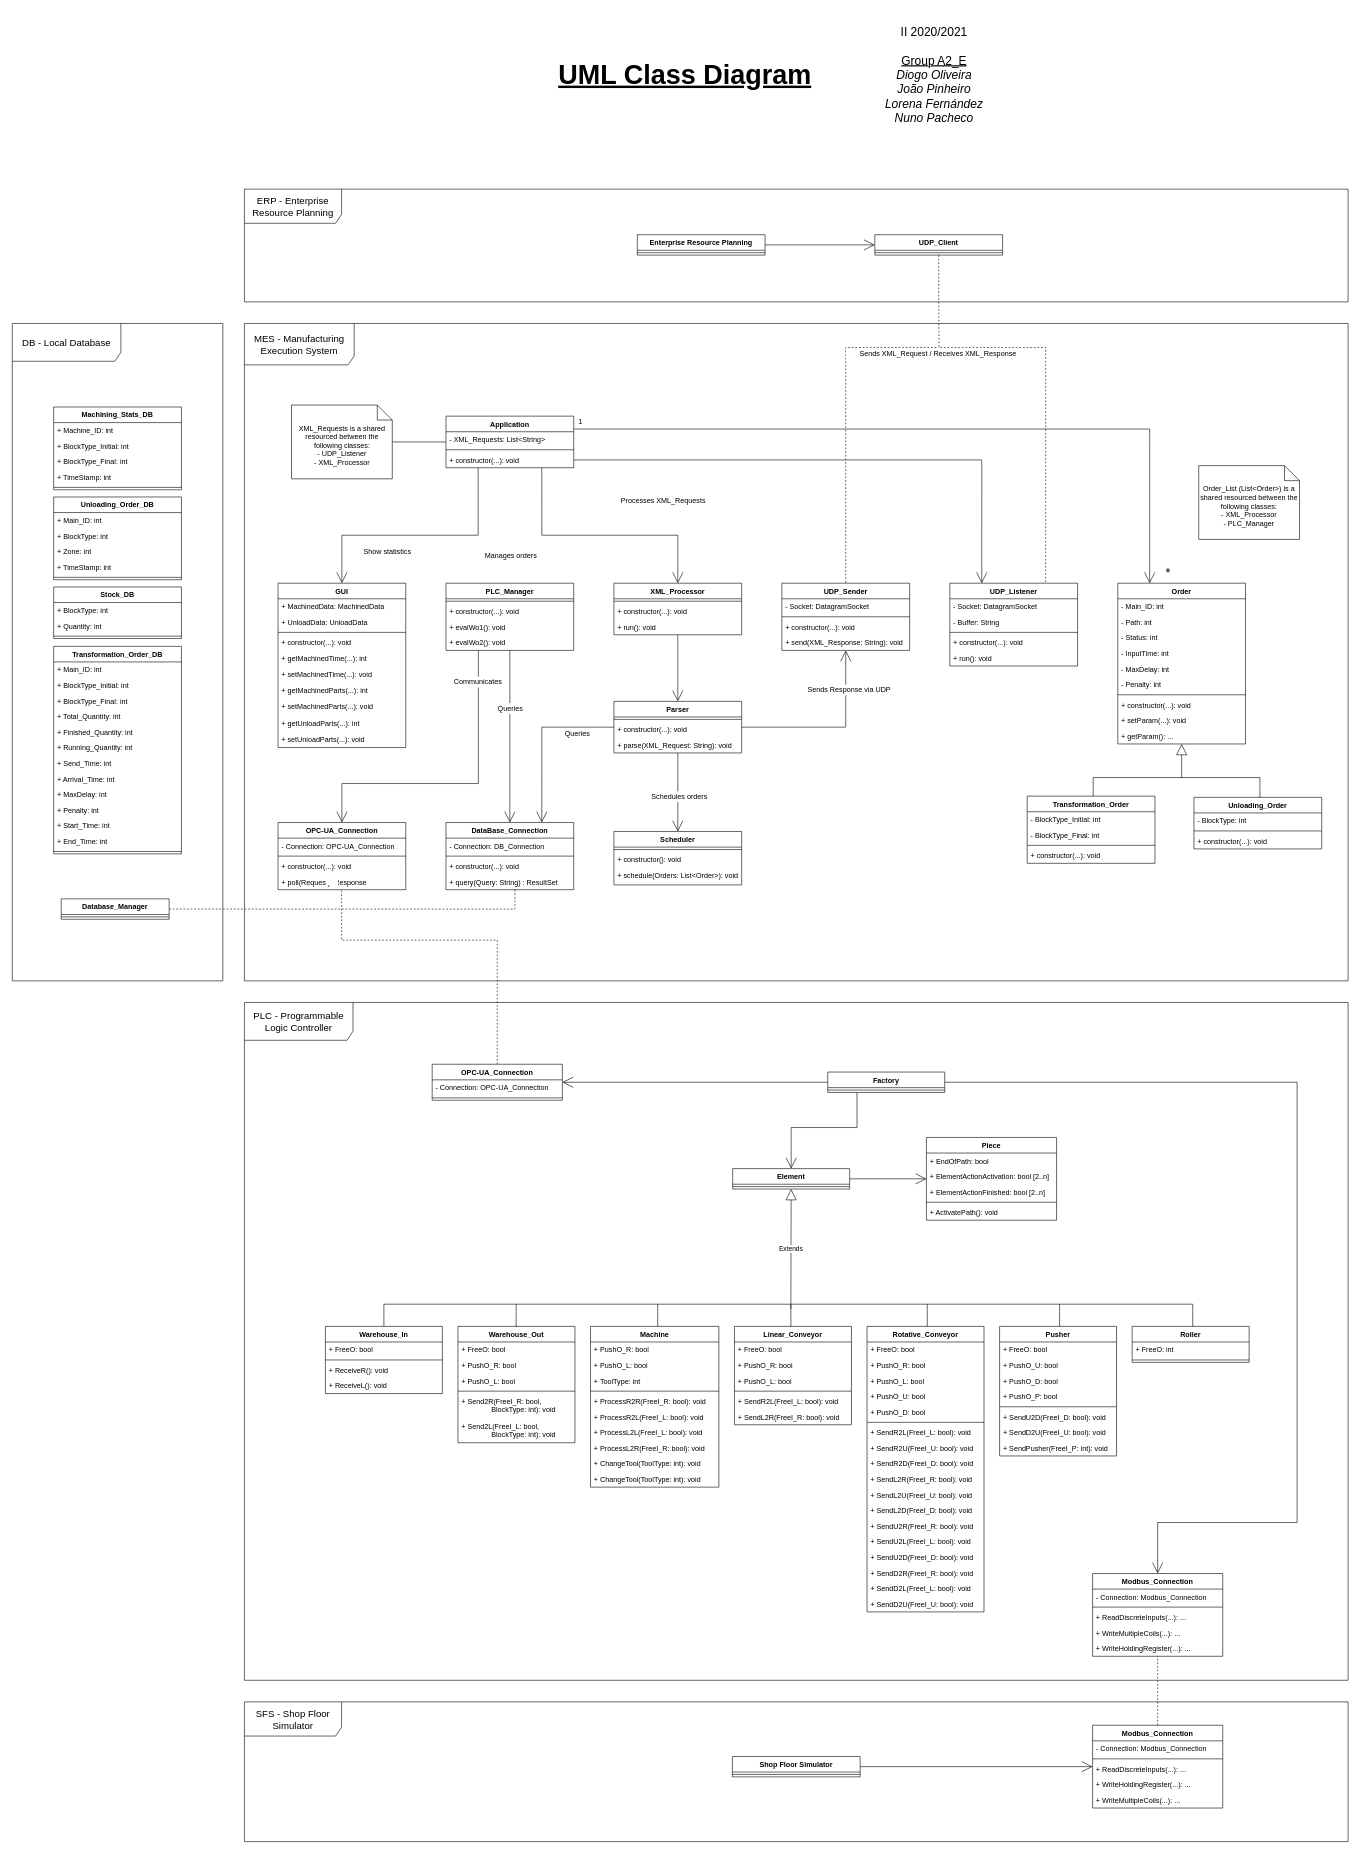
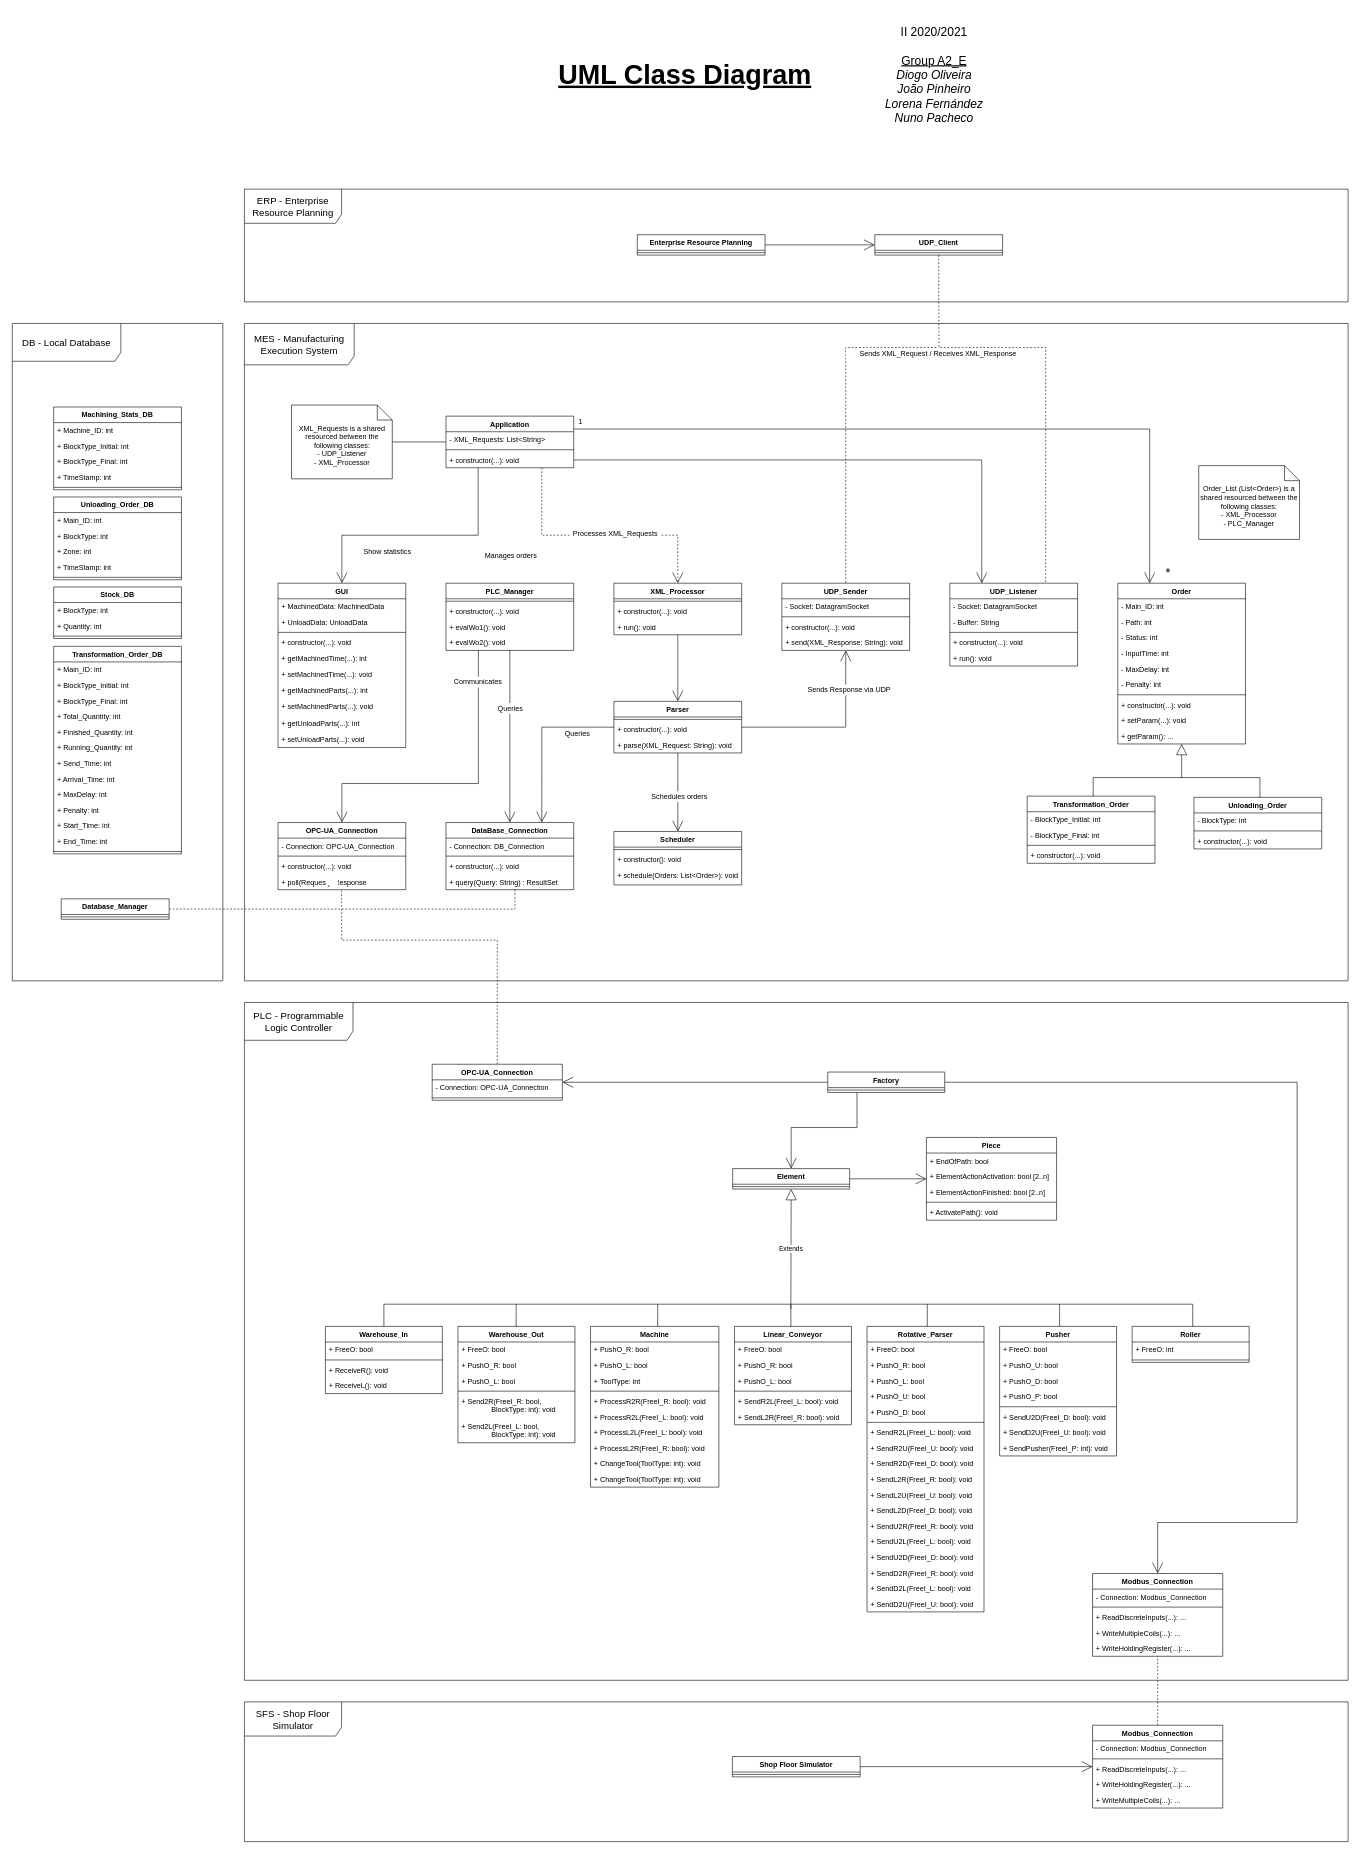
node "Processes XML_Requests": moved (663, 501) -> (615, 534)
edge "Application" -> "XML_Processor": style solid -> dashed
node "Rotative_Conveyor": label "Rotative_Conveyor" -> "Rotative_Parser"
